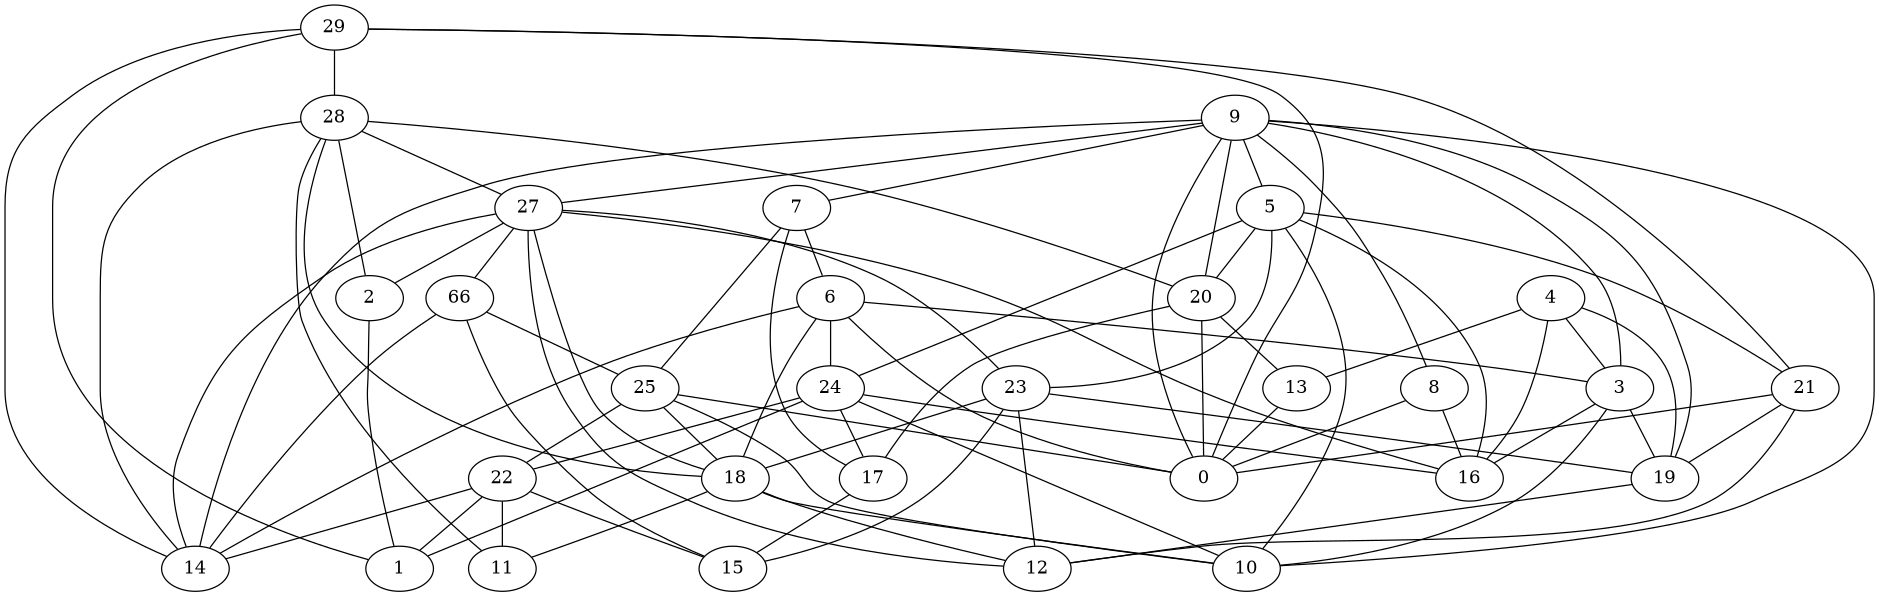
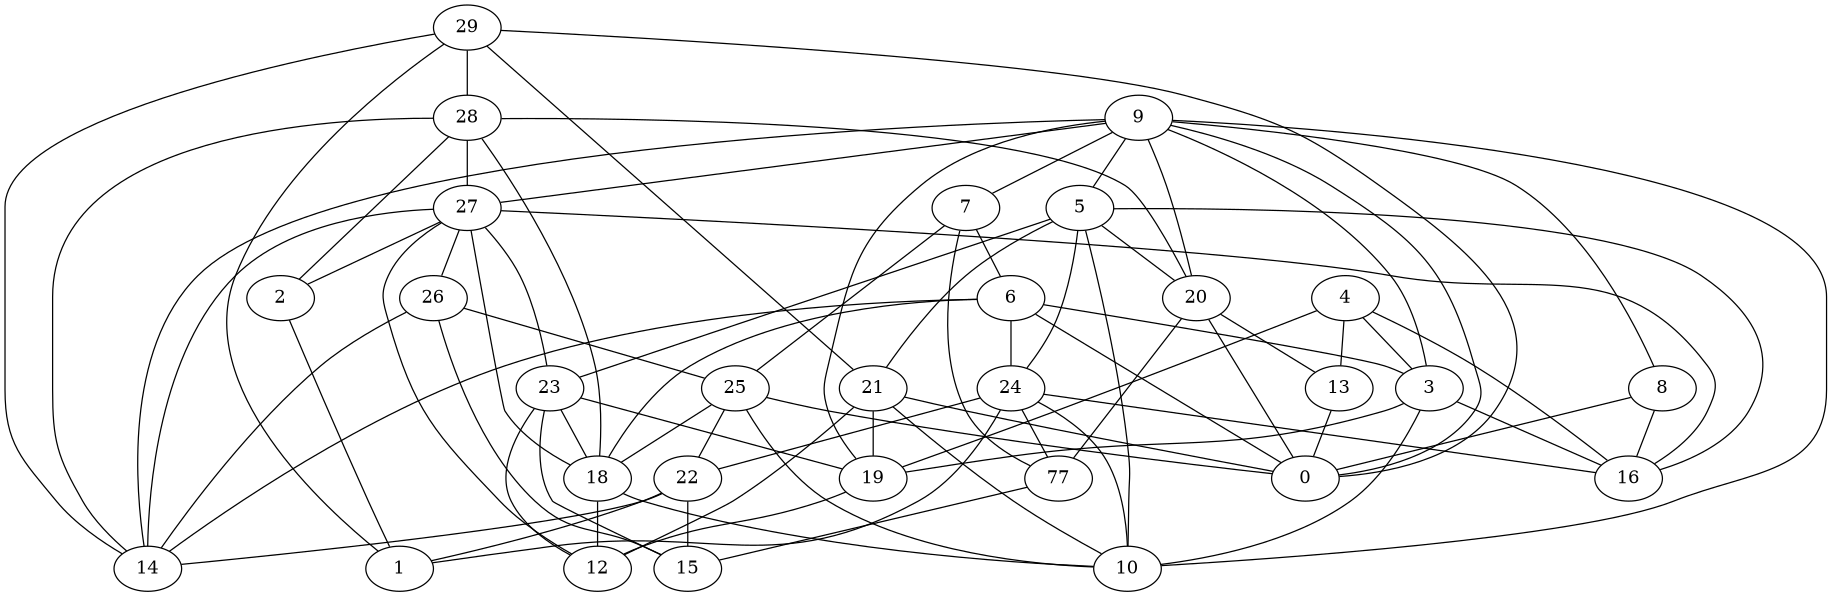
node "66": label "66" -> "26"
node "17": label "17" -> "77"
edge "21" -- "10": added
node "11": removed
